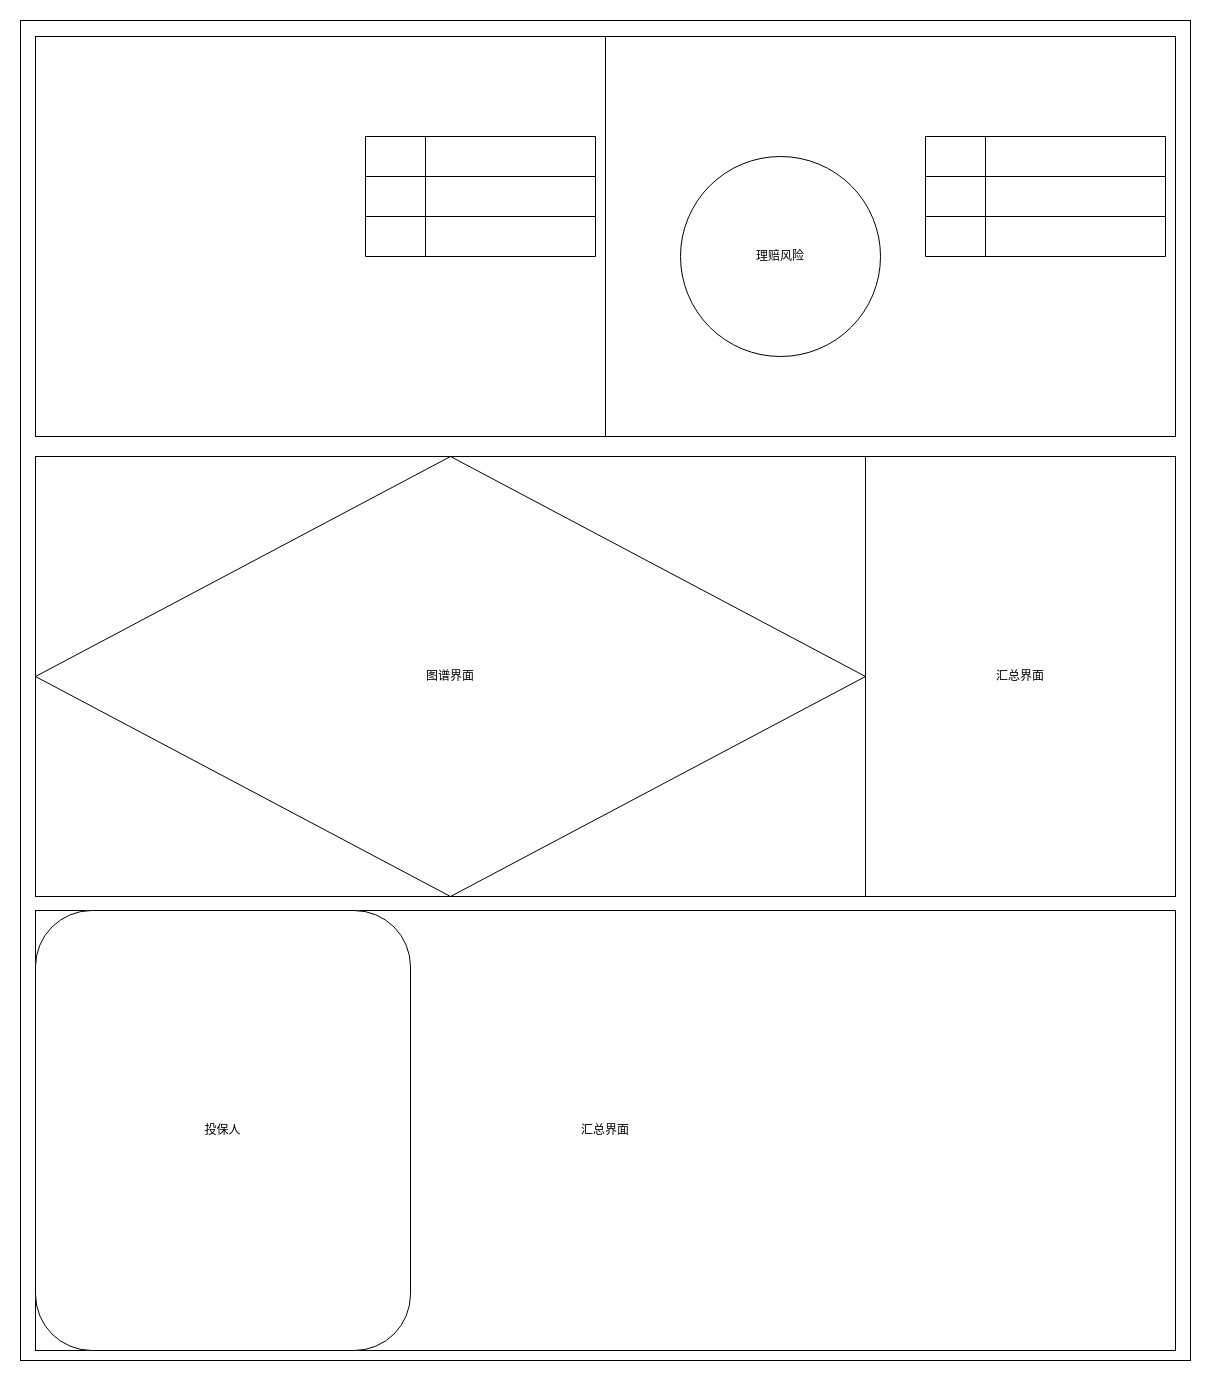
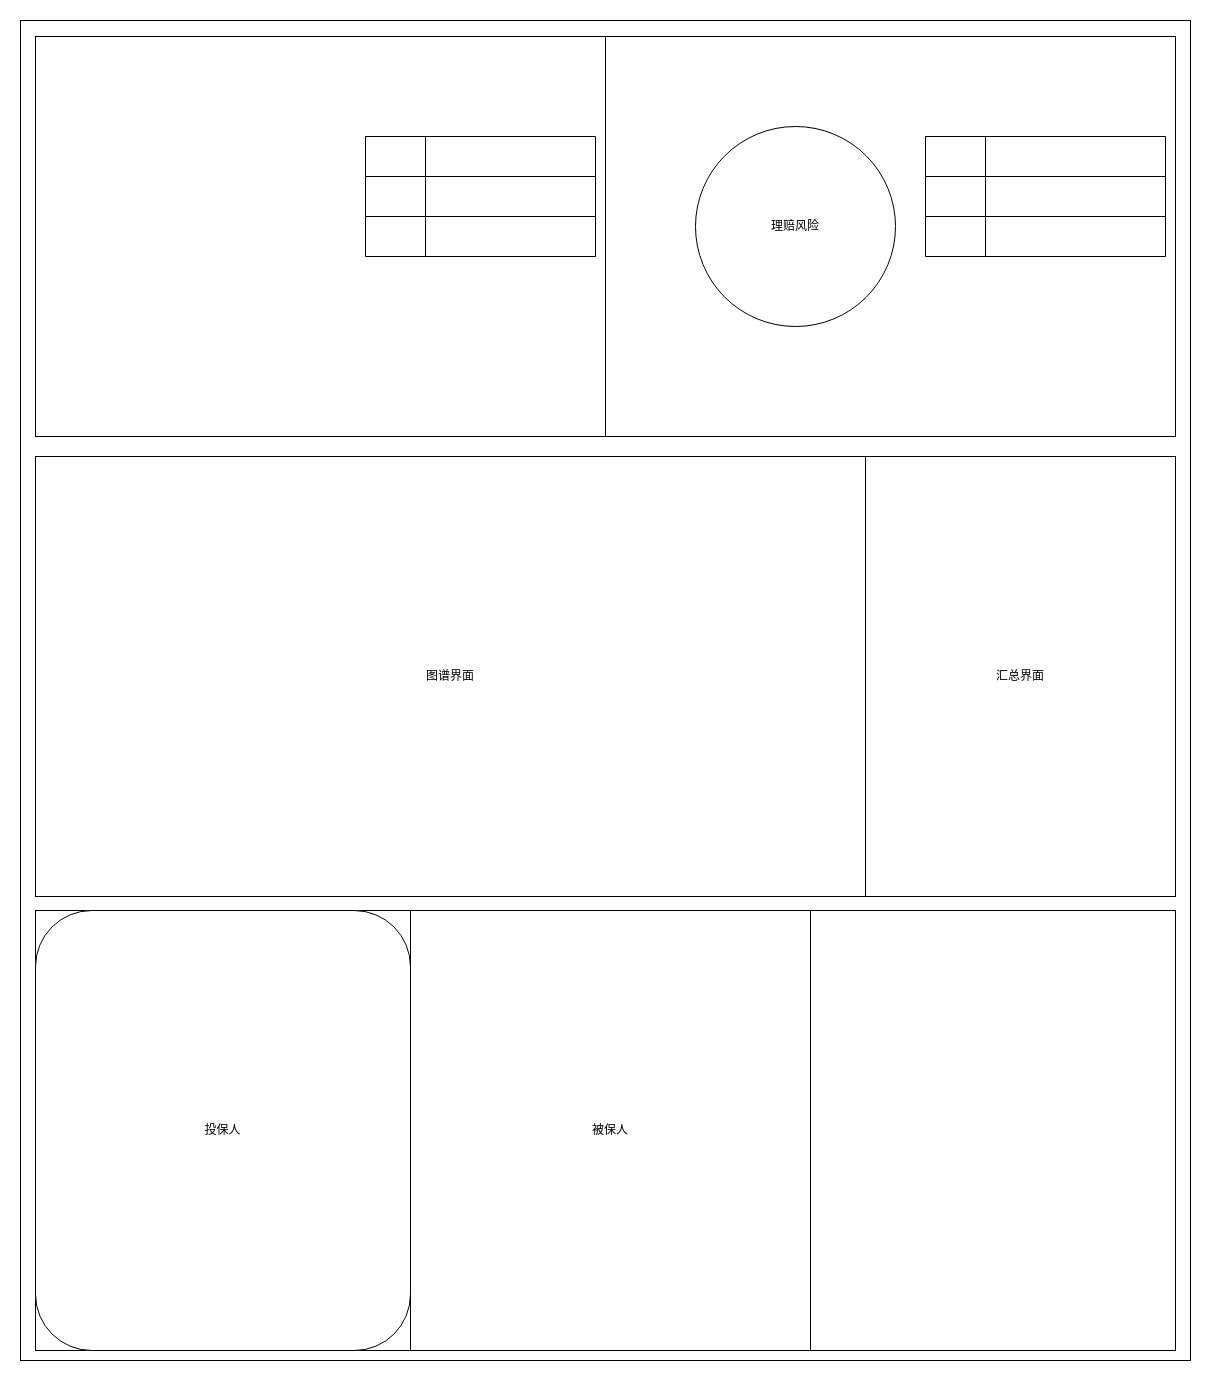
node "理赔风险": moved (781, 257) -> (796, 227)
node "图谱界面": shape diamond -> rectangle
node "被保人": added
